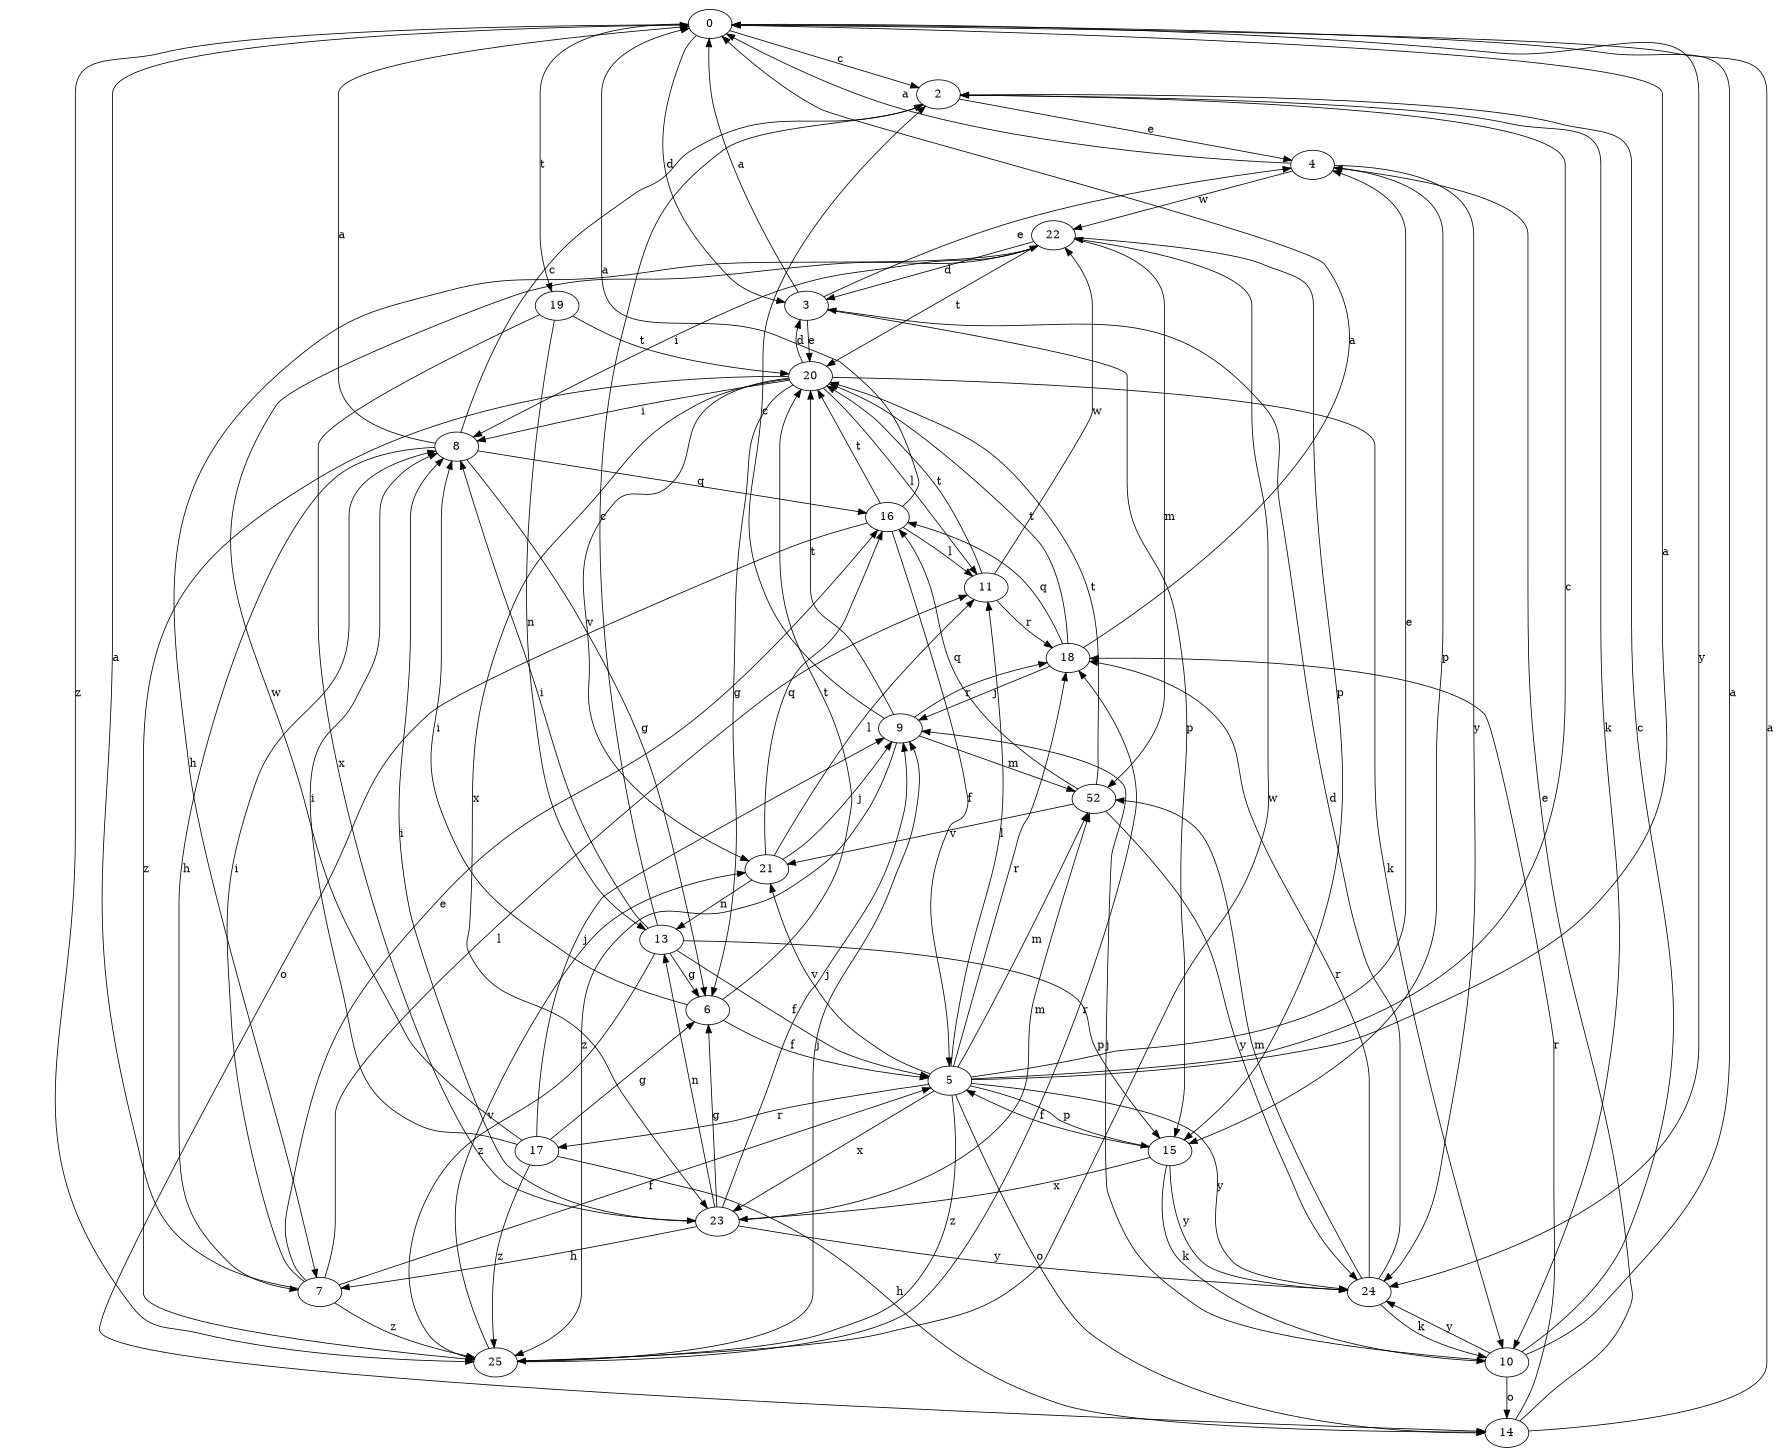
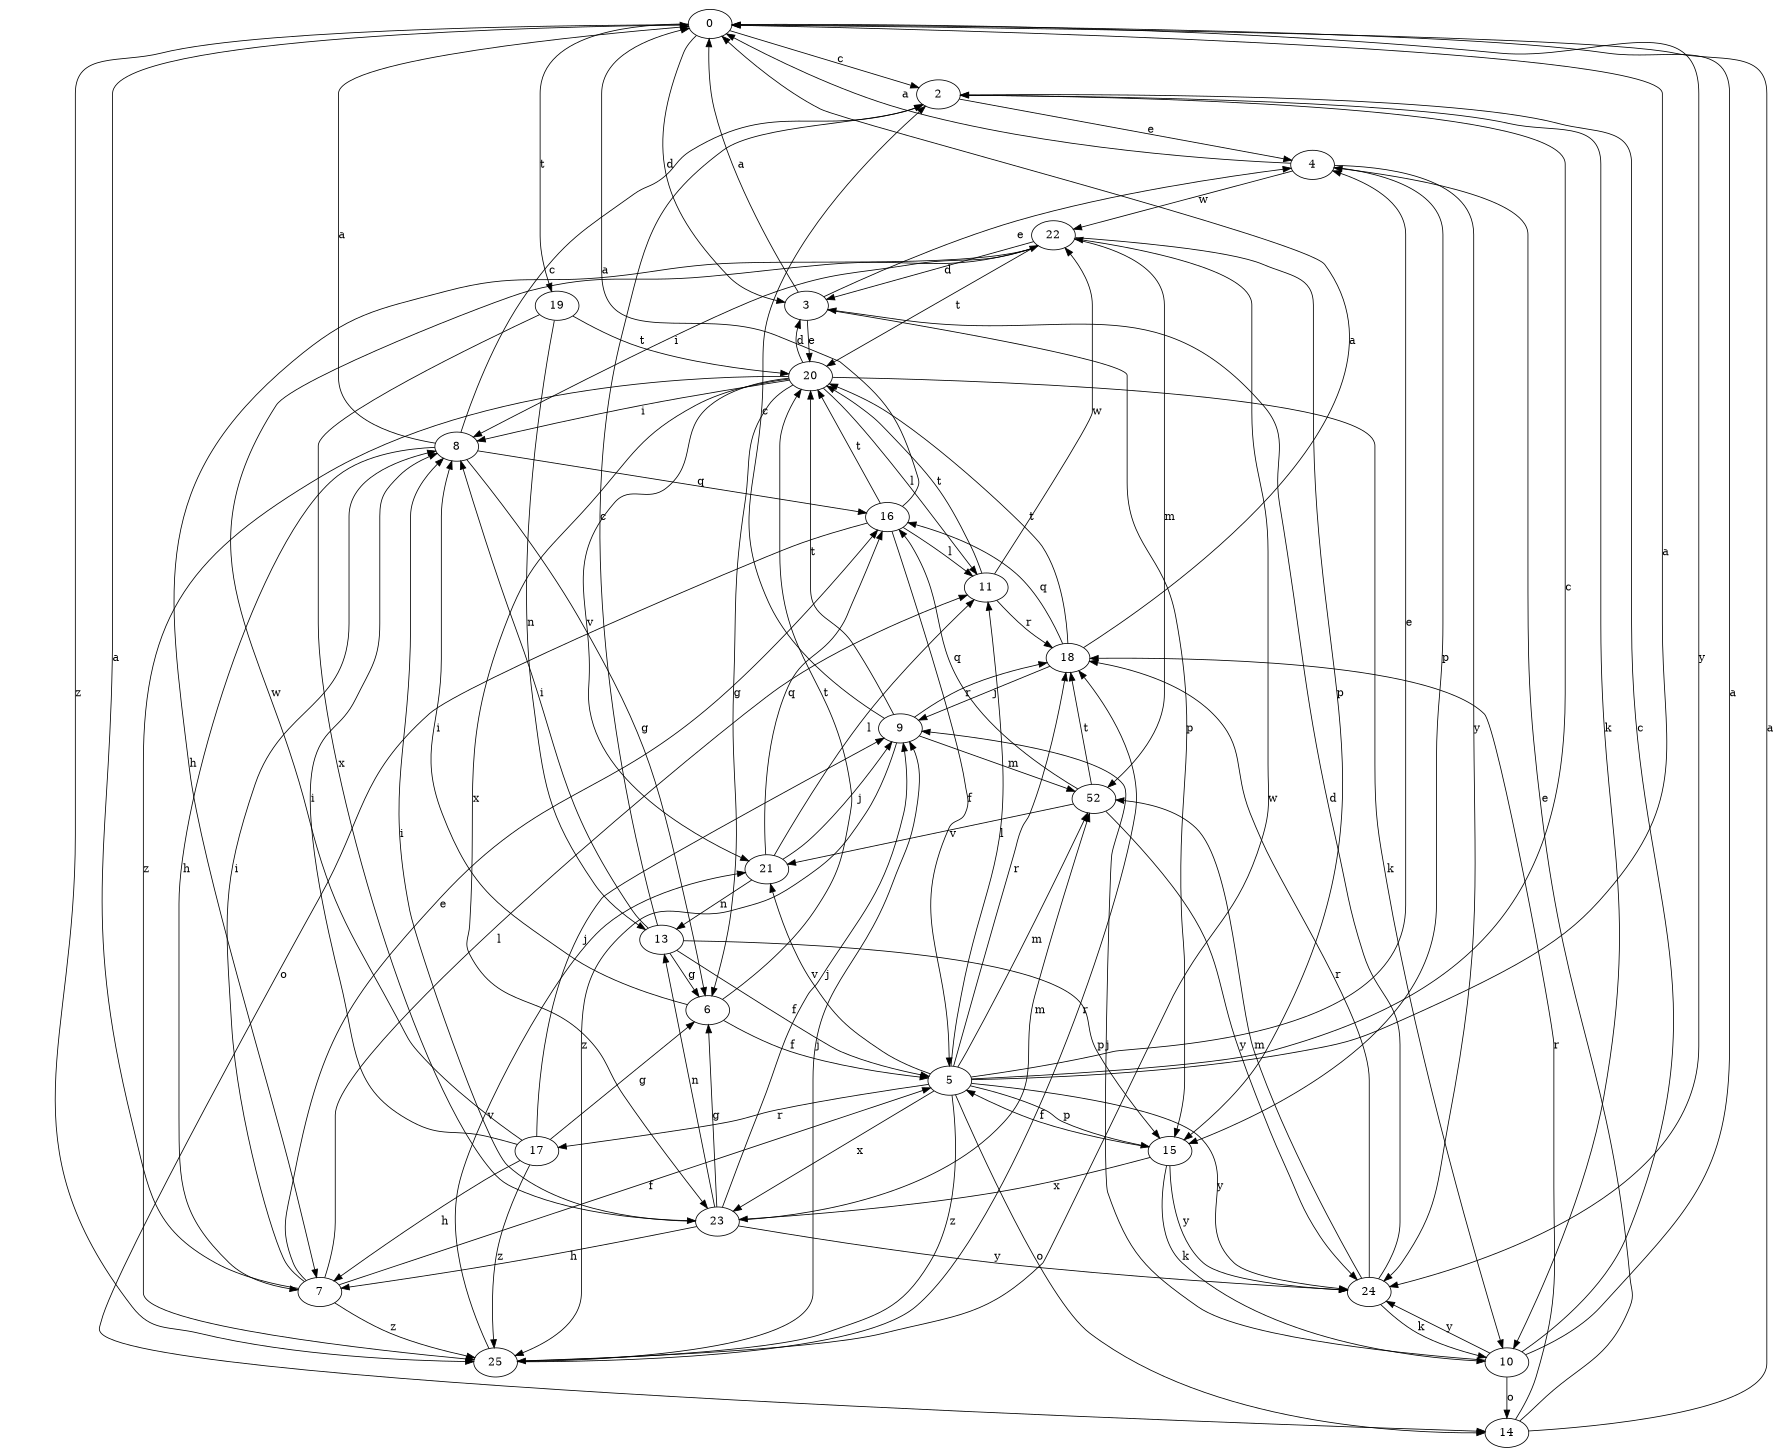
edge "52" -> "20": now "52" -> "18"
edge "13" -> "25": removed, label "z"
edge "17" -> "14": now "17" -> "7"
